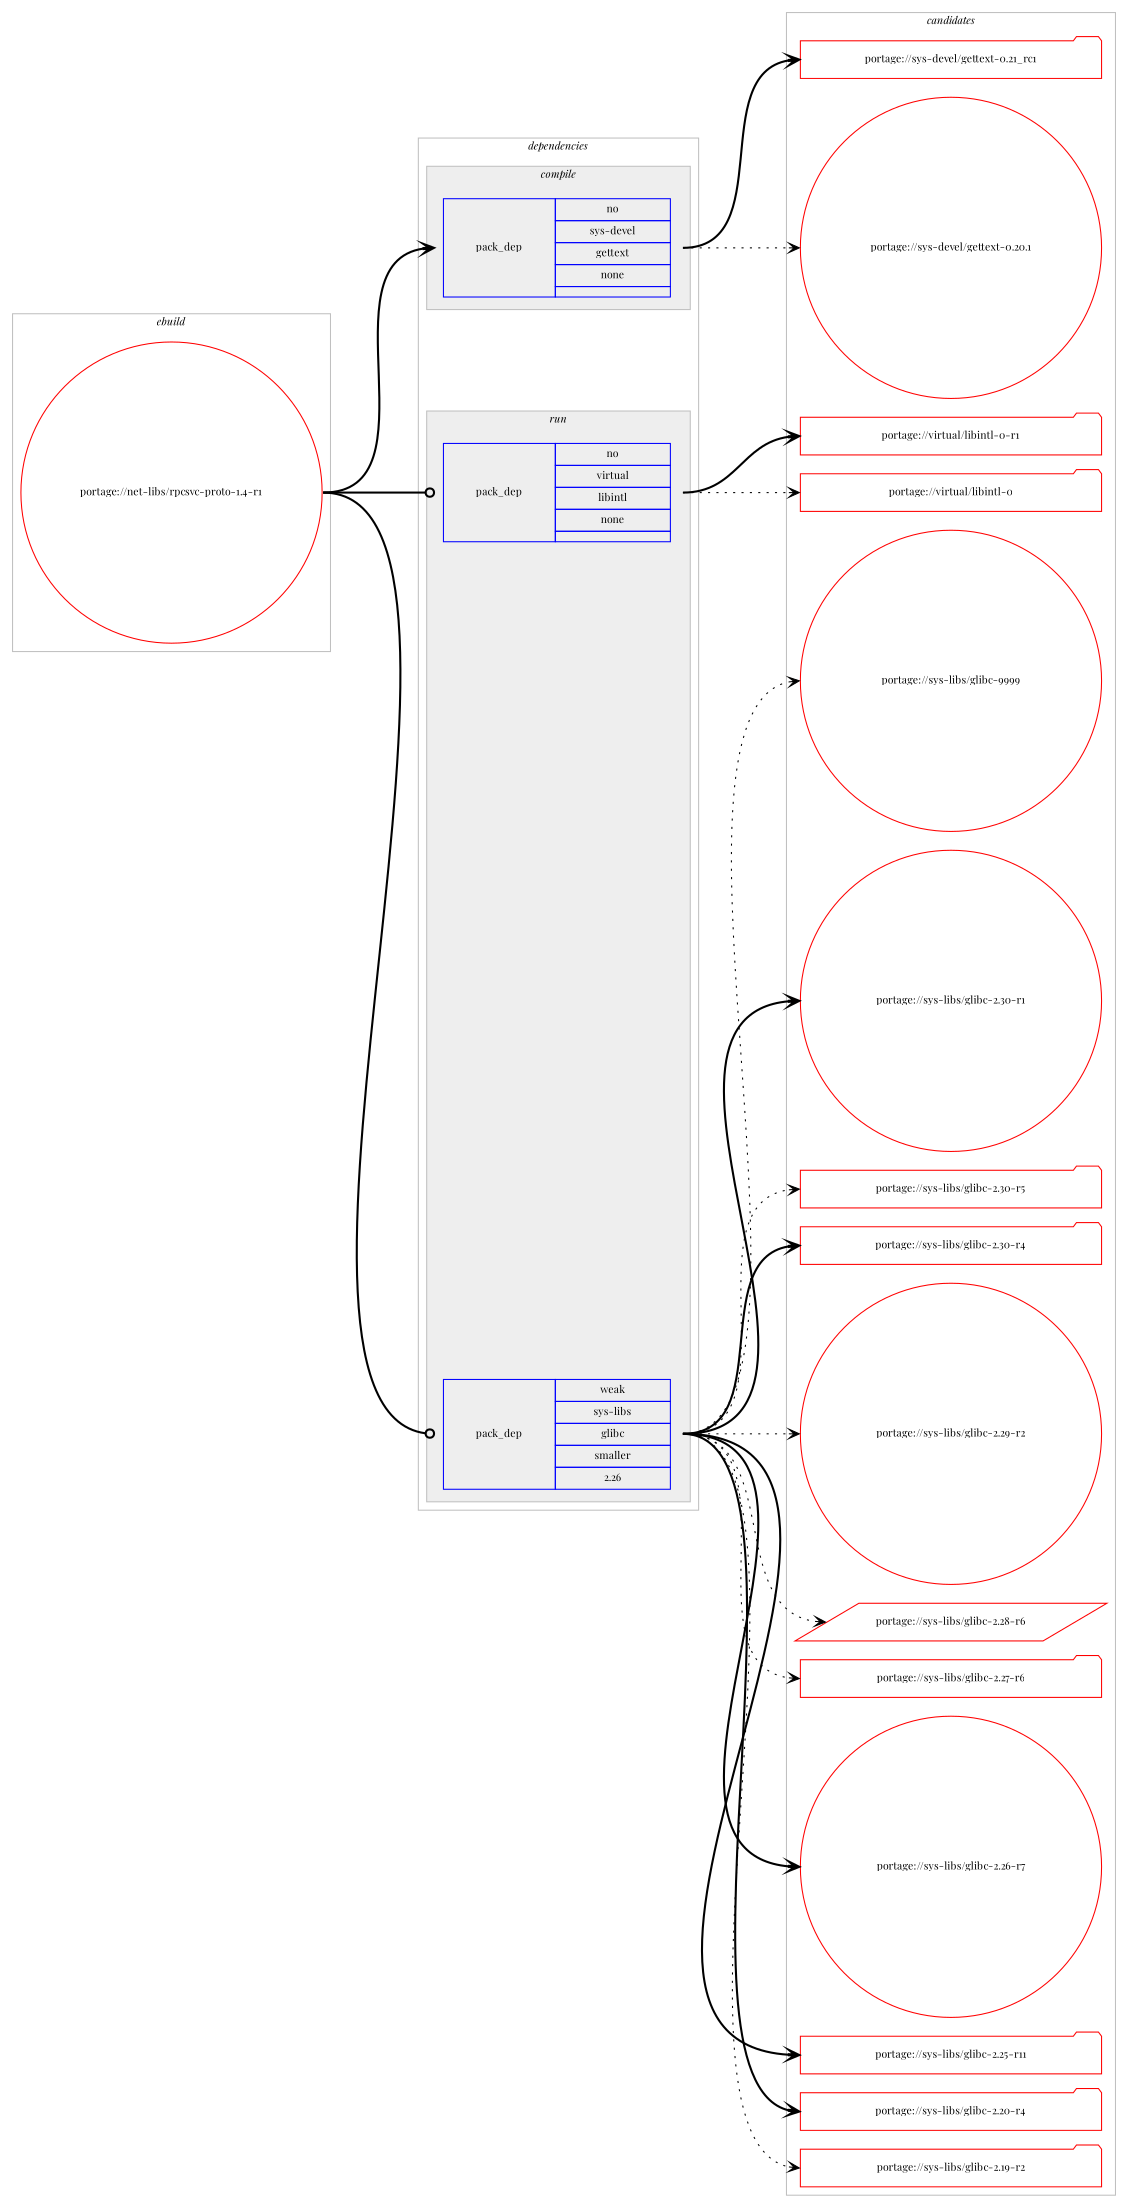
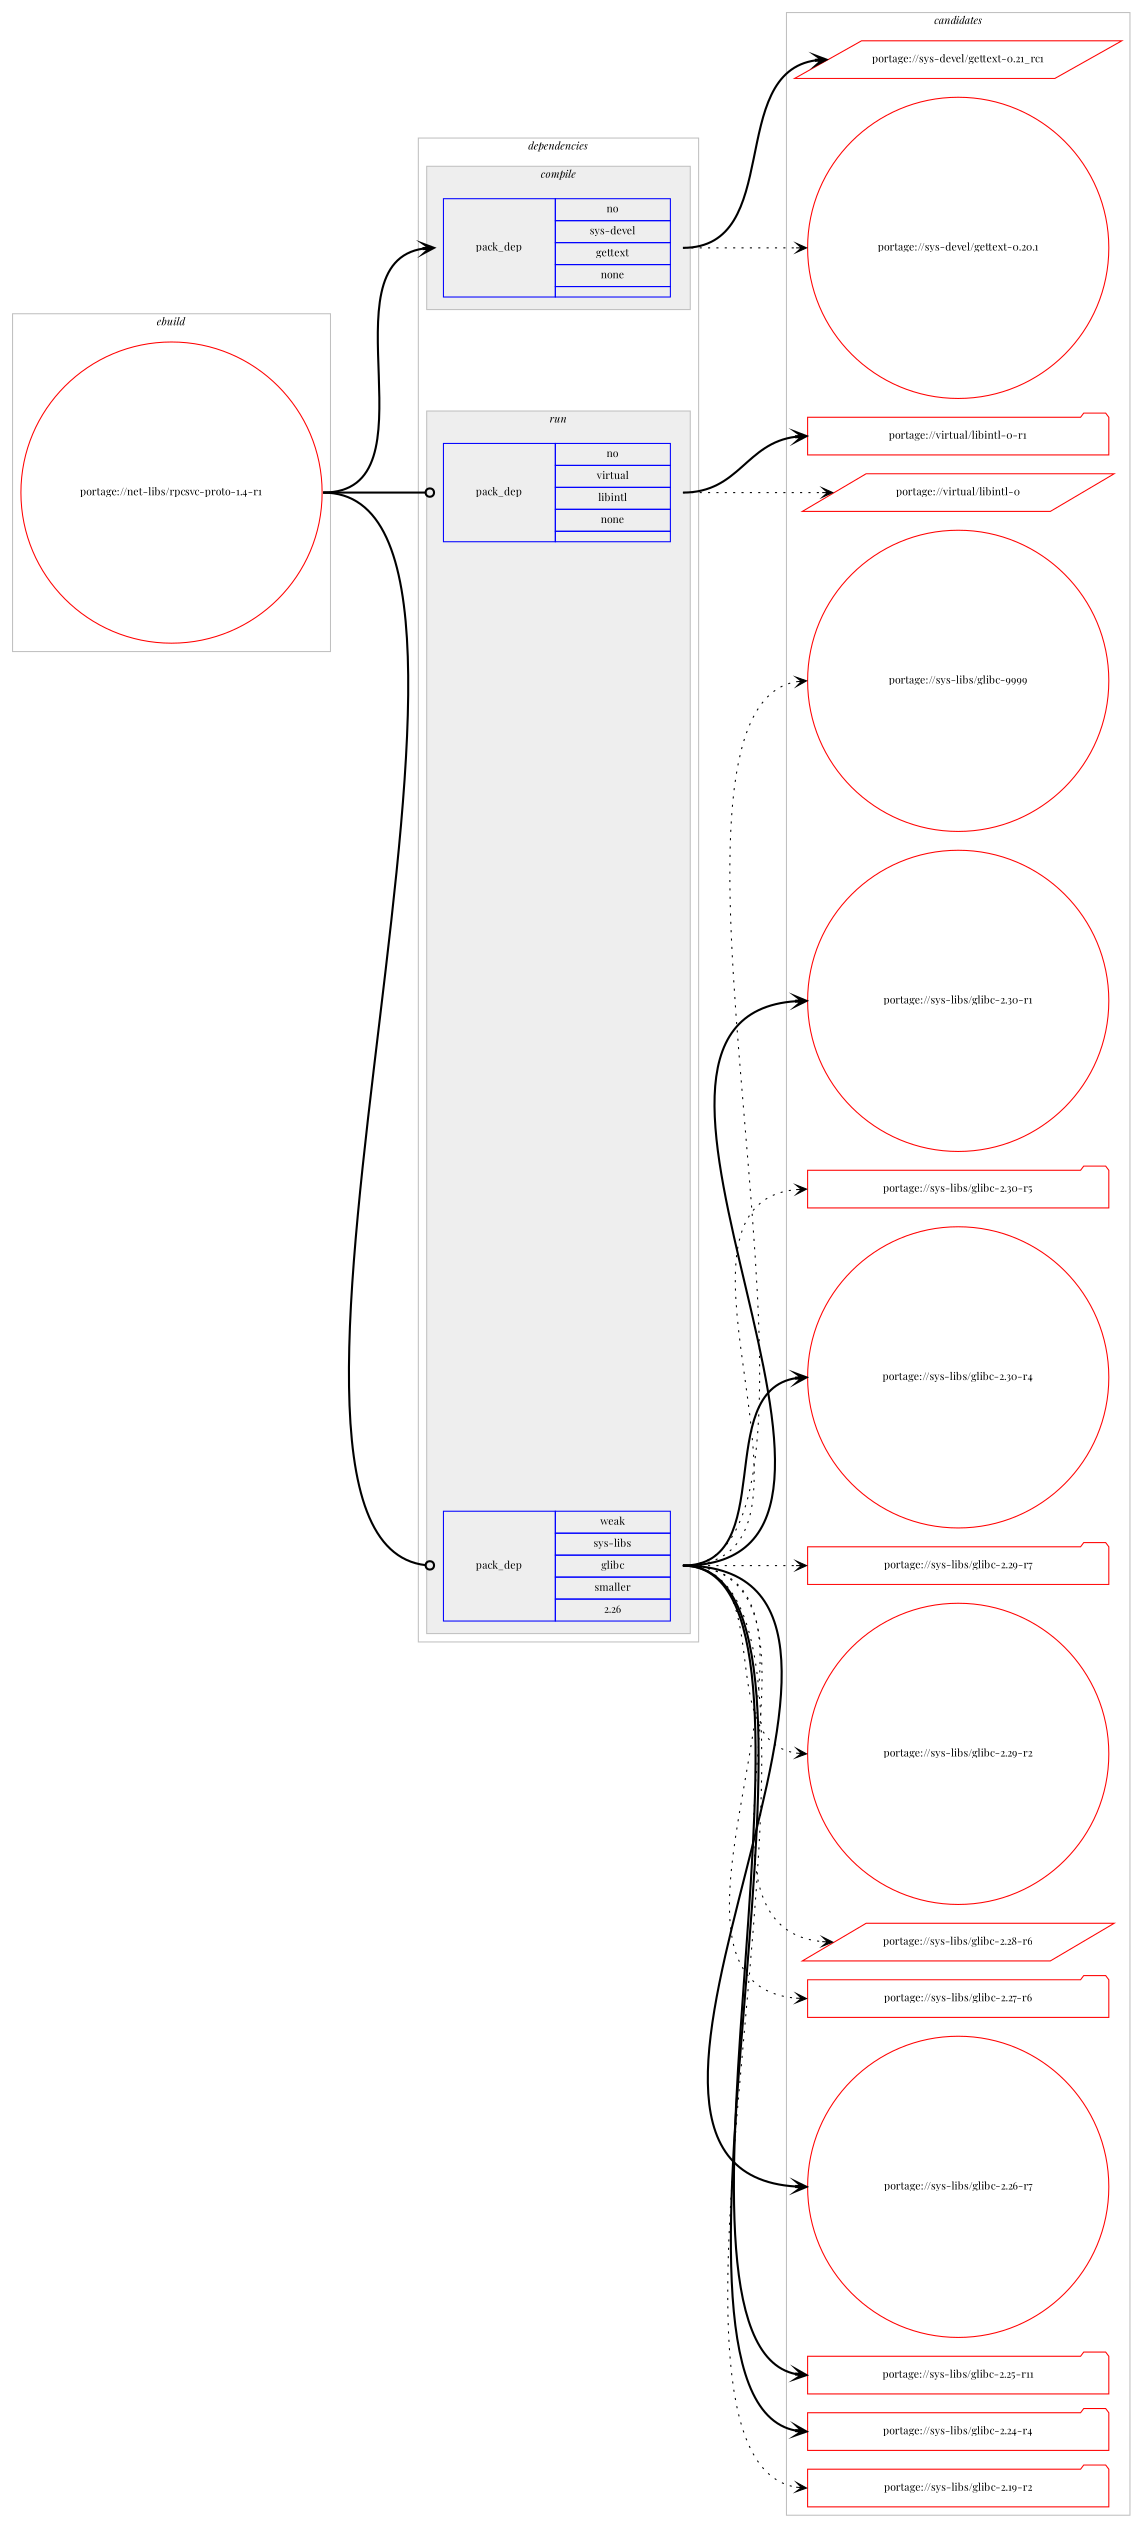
node "portage://sys-devel/gettext-0.21_rc1": shape folder -> parallelogram
node "portage://virtual/libintl-0": shape folder -> parallelogram
node "portage://sys-libs/glibc-2.30-r4": shape folder -> circle
node "portage://sys-libs/glibc-2.29-r7": added
node "portage://sys-libs/glibc-2.20-r4": label "portage://sys-libs/glibc-2.20-r4" -> "portage://sys-libs/glibc-2.24-r4"
